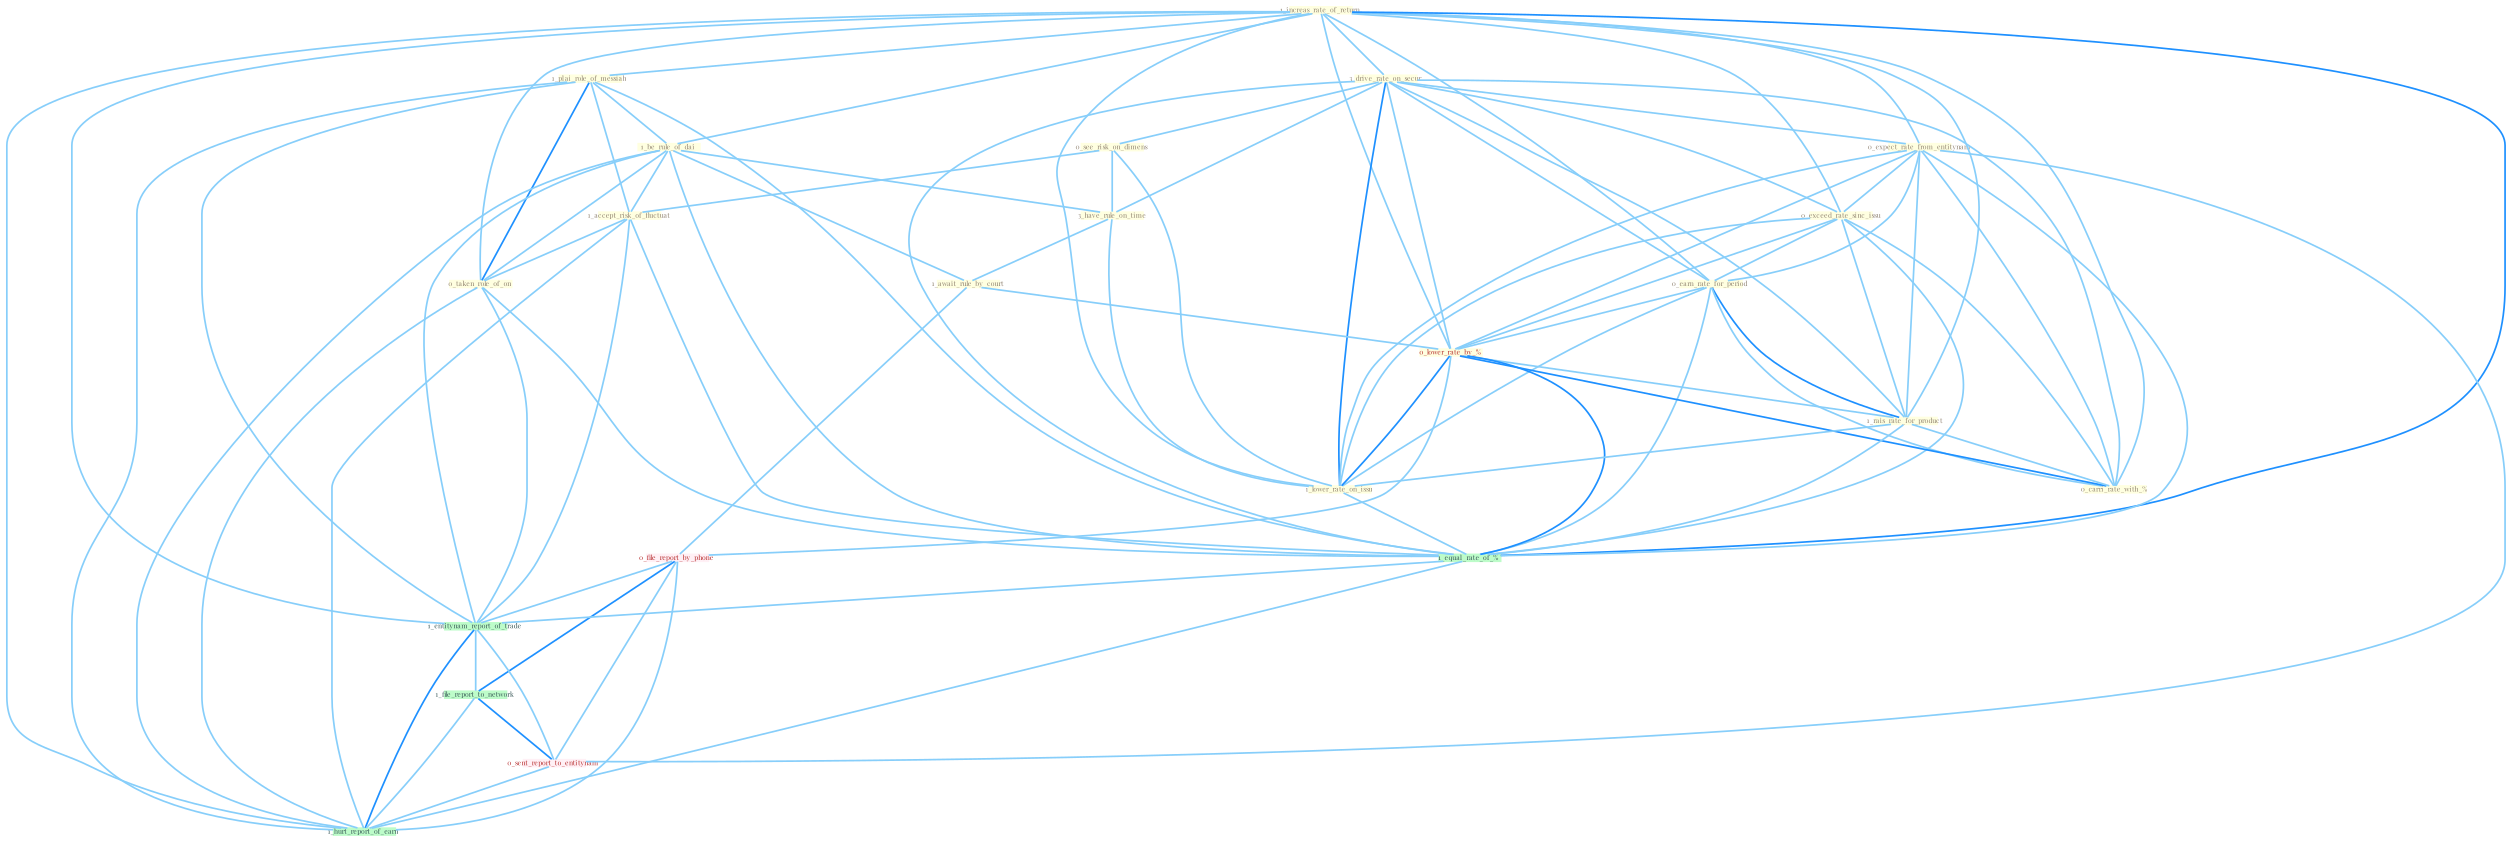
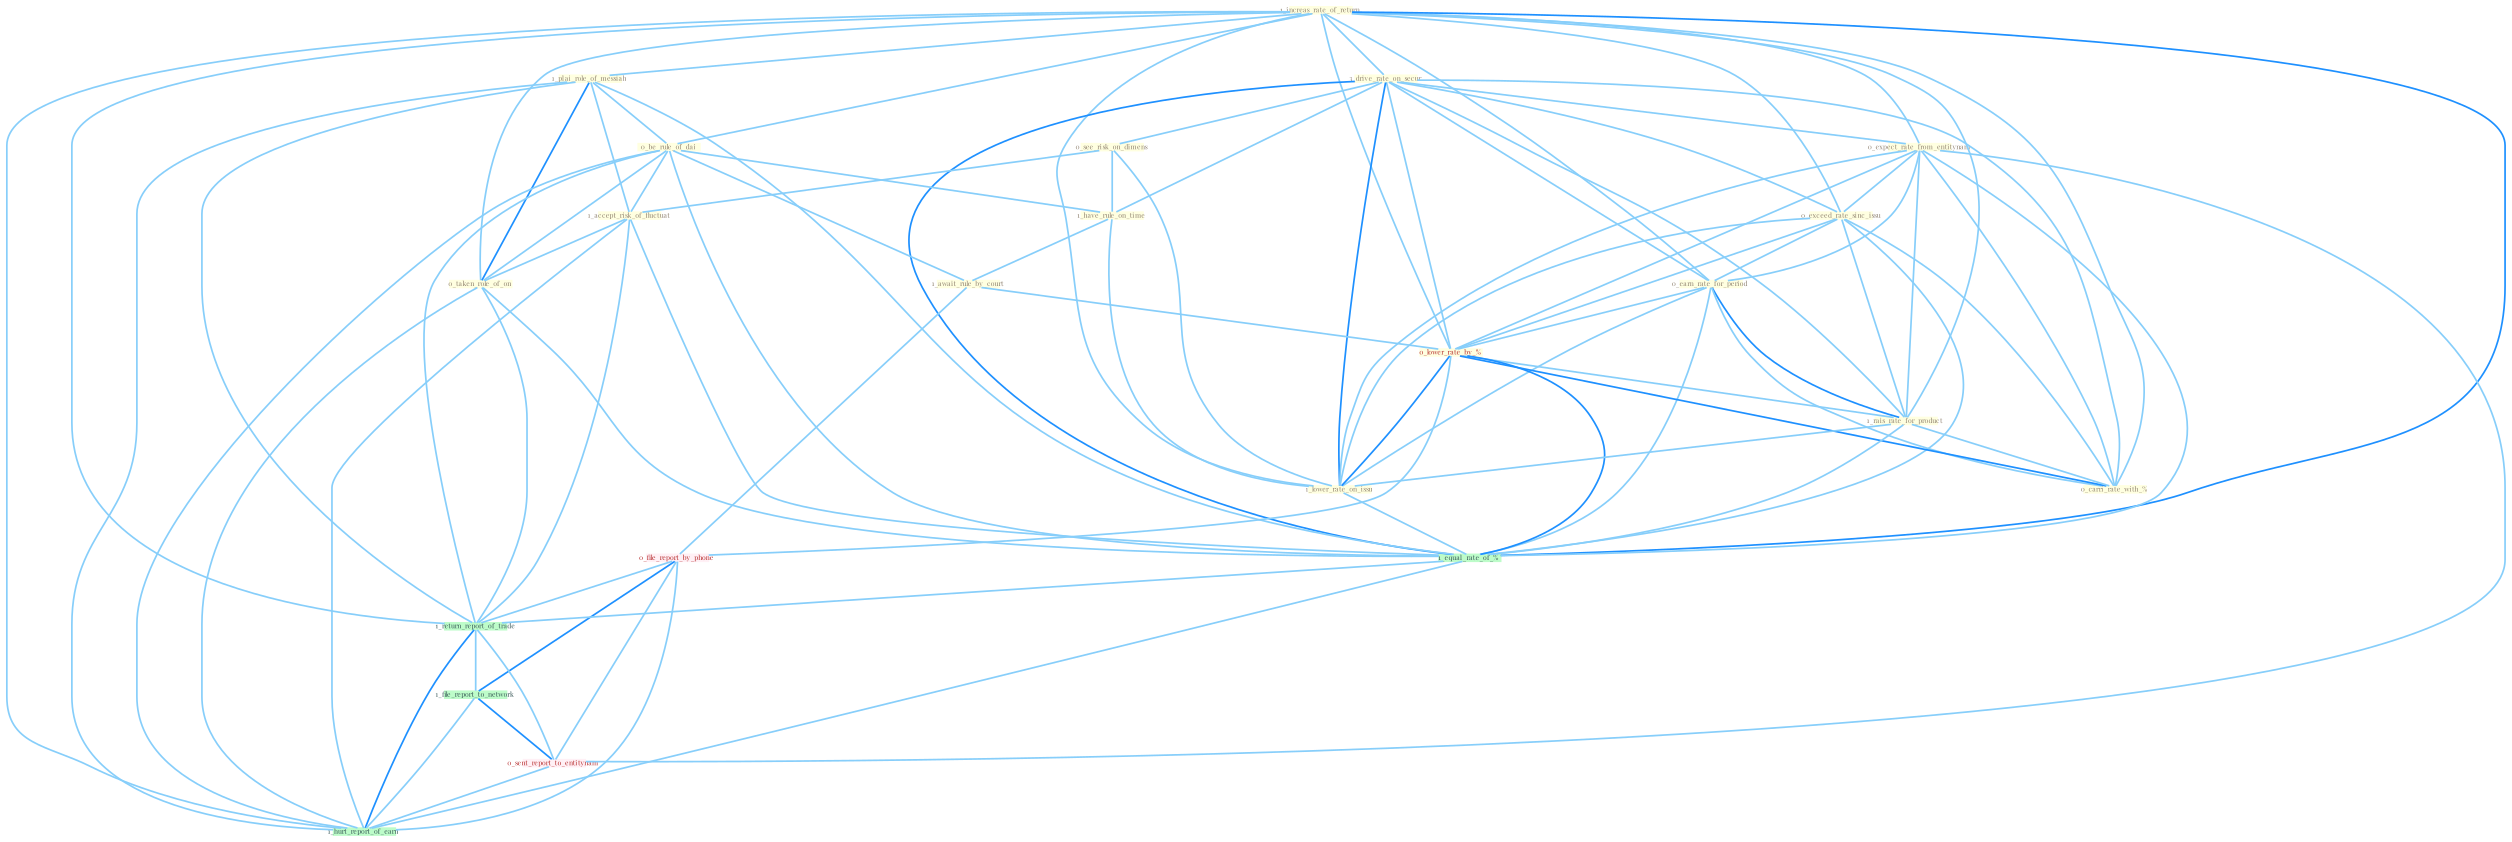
node "1_be_rule_of_dai": label "1_be_rule_of_dai" -> "0_be_rule_of_dai"
node "3_have_rule_on_time": label "3_have_rule_on_time" -> "1_have_rule_on_time"
edge "3_drive_rate_on_secur" -- "1_equal_rate_of_%": color #87cefa -> #1e90ff
node "1_entitynam_report_of_trade": label "1_entitynam_report_of_trade" -> "1_return_report_of_trade"
